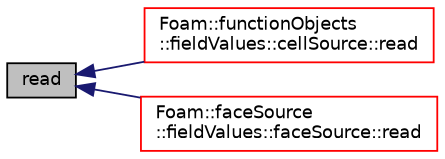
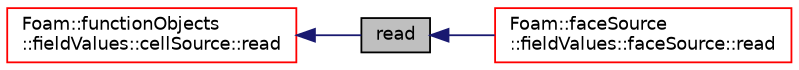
edge "Foam::functionObjects ::fieldValues::cellSource::read" -> "read": reversed
